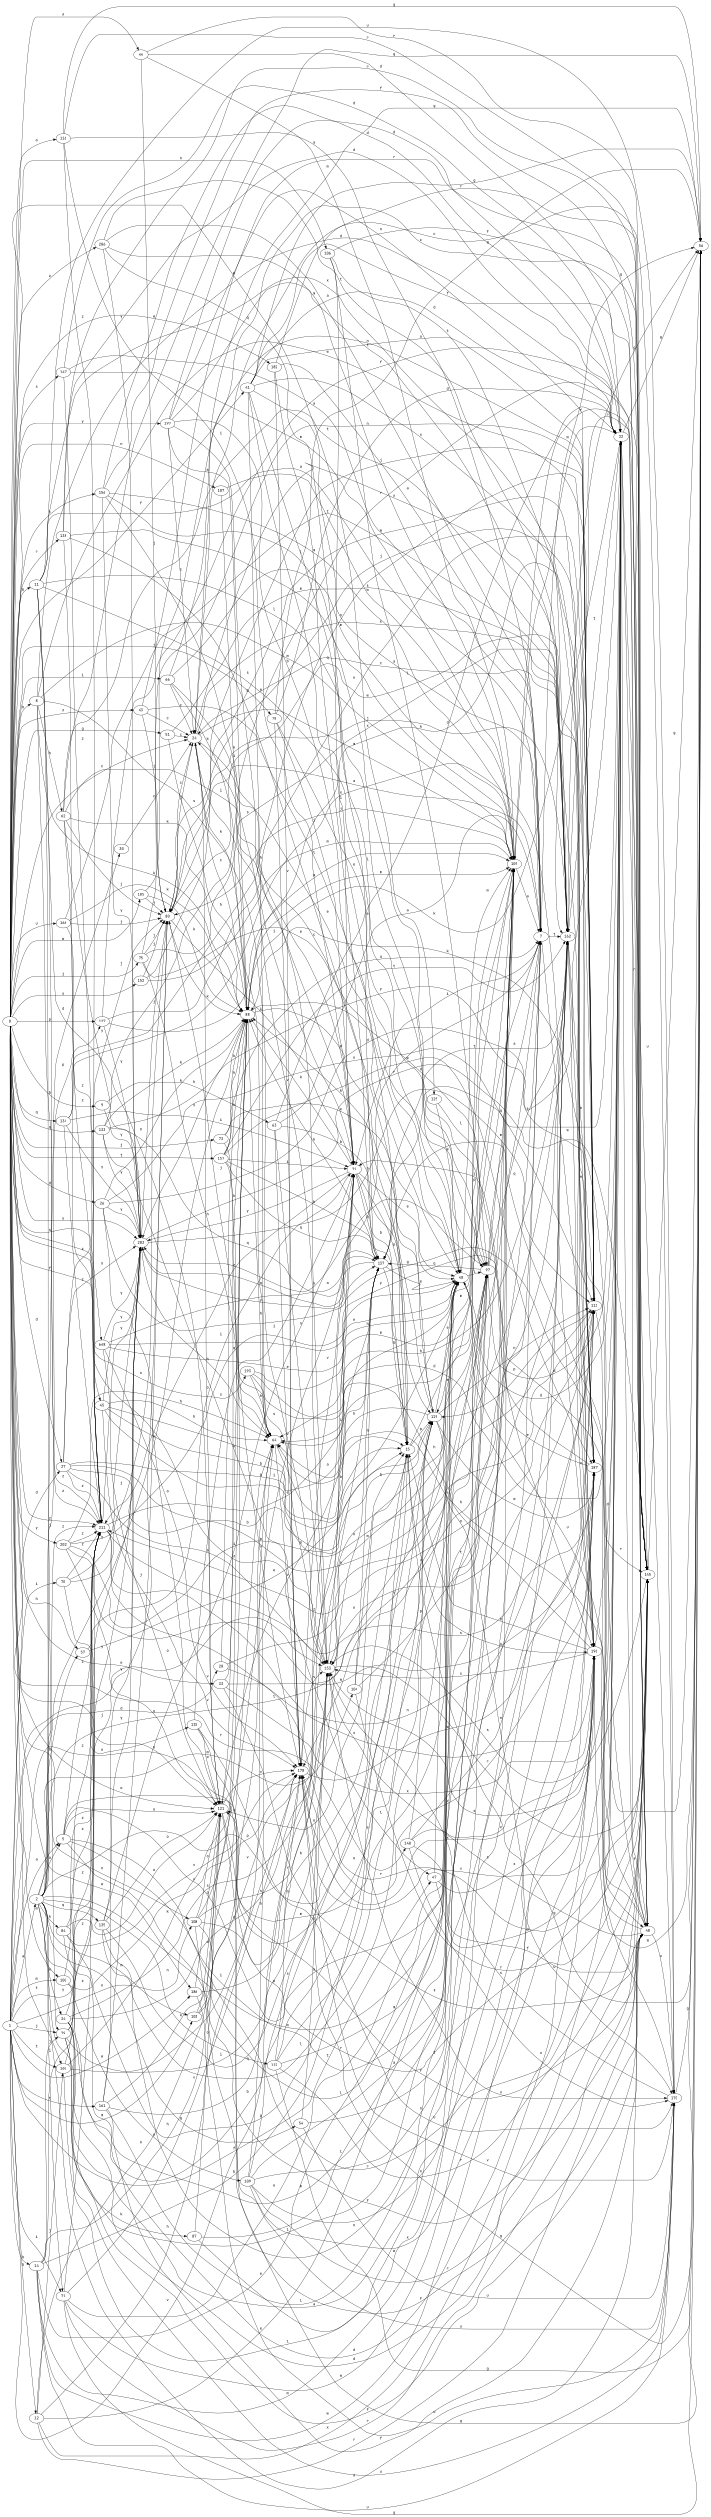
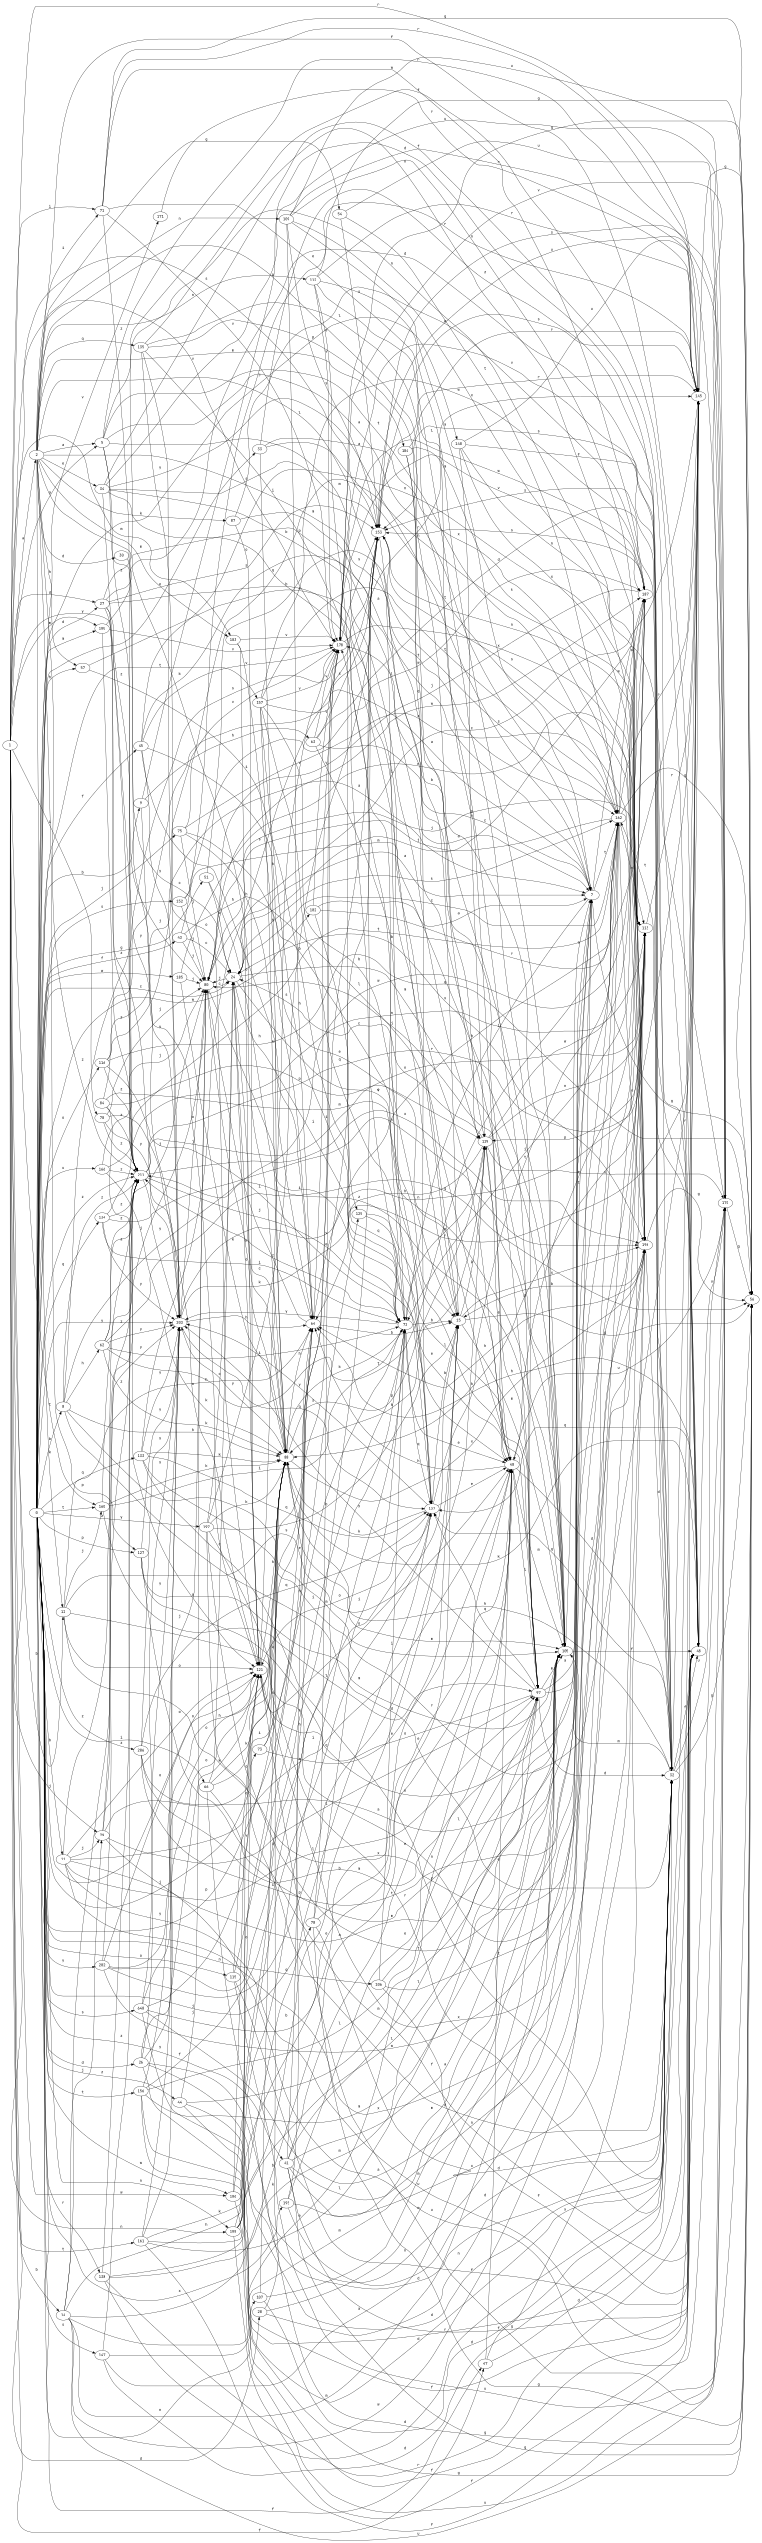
edge "9" -> "170": added, label "u"
node "171": added
edge "41" -> "32": now "107" -> "32"
edge "112" -> "40": now "112" -> "125"
edge "2" -> "84": now "2" -> "12"
